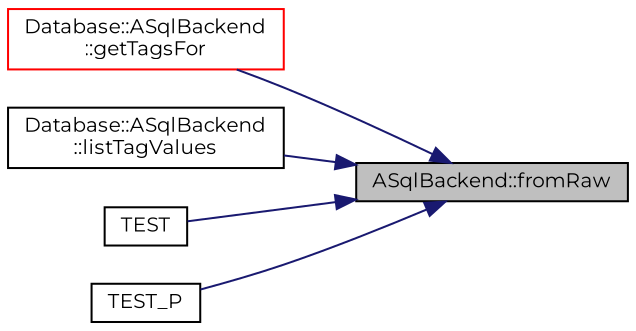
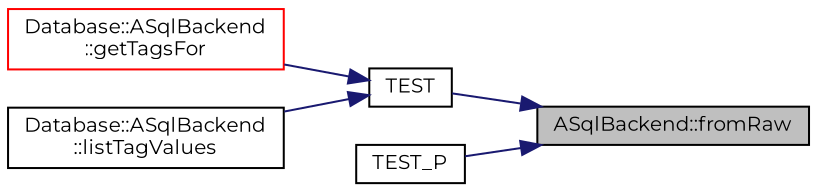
edge "Database::ASqlBackend ::getTagsFor" -> "ASqlBackend::fromRaw": now "Database::ASqlBackend ::getTagsFor" -> "TEST"
edge "Database::ASqlBackend ::listTagValues" -> "ASqlBackend::fromRaw": now "Database::ASqlBackend ::listTagValues" -> "TEST"
